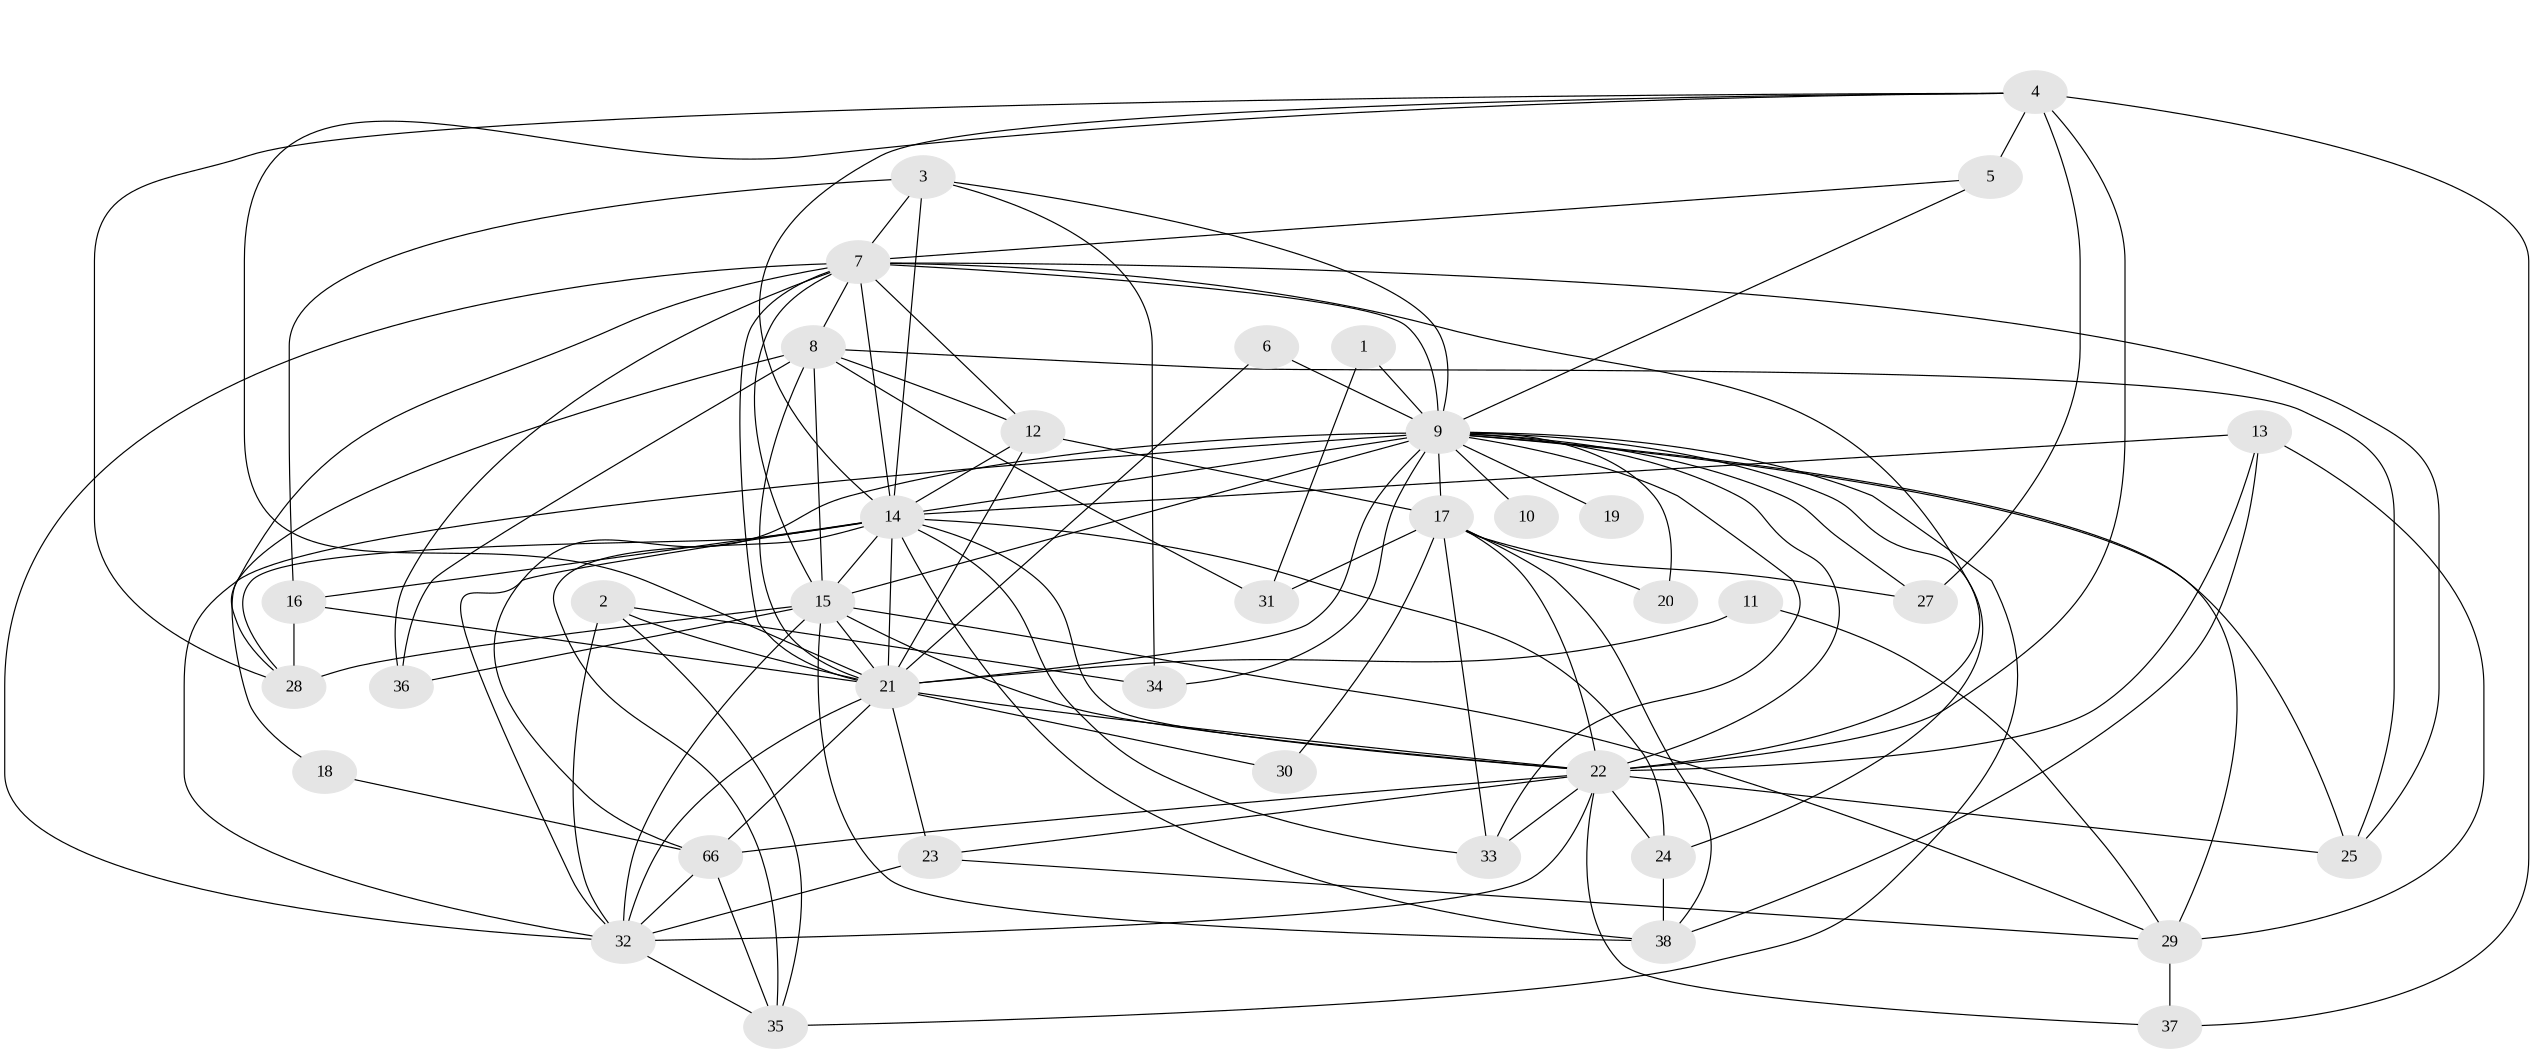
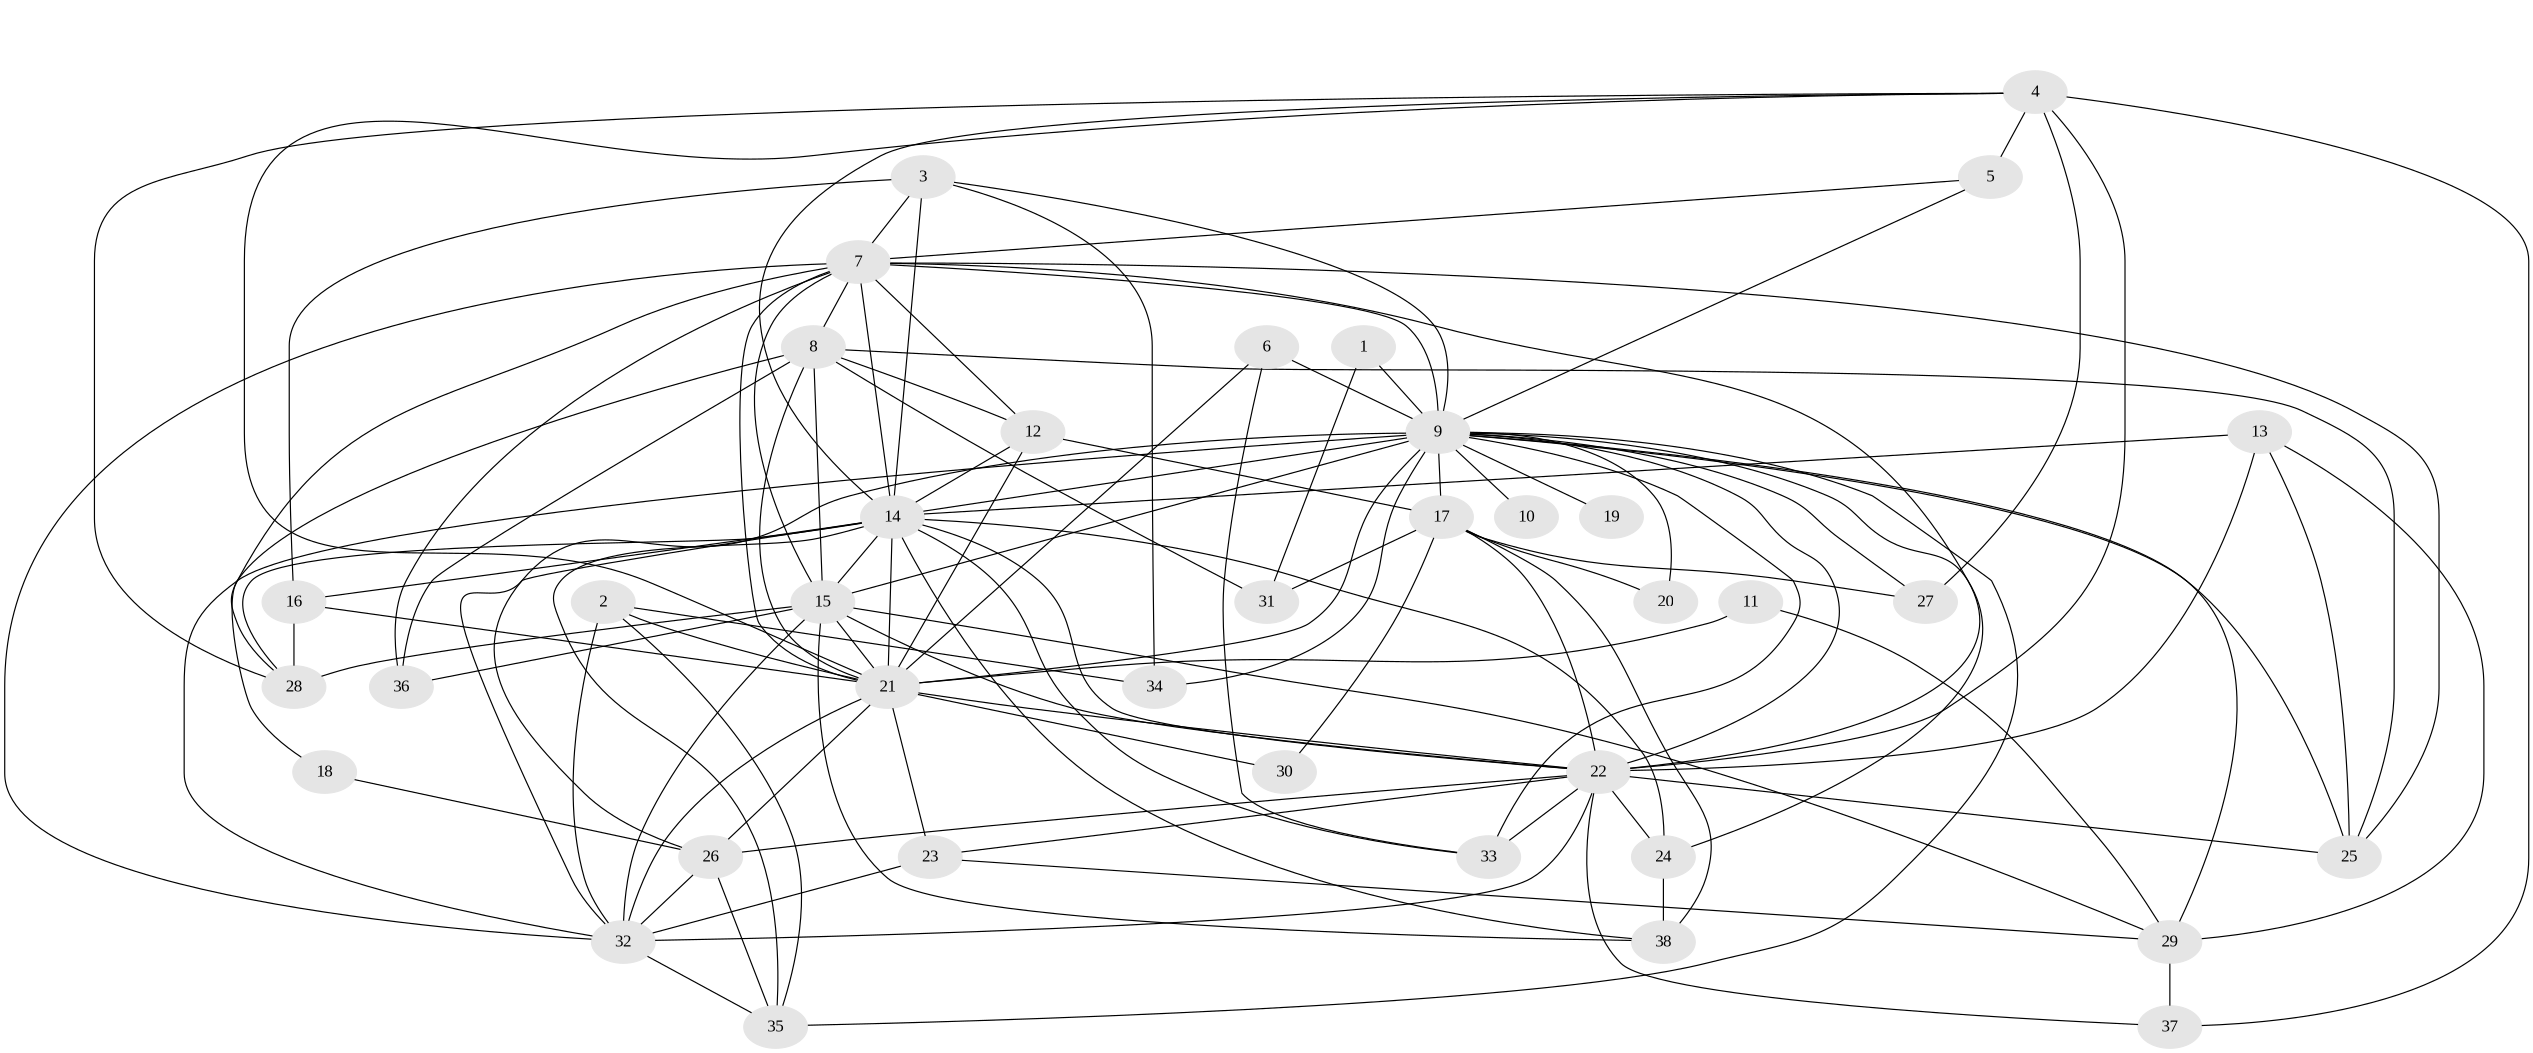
edge "17" -- "33": now "6" -- "33"
edge "13" -- "38": now "13" -- "25"
node "66": label "66" -> "26"
